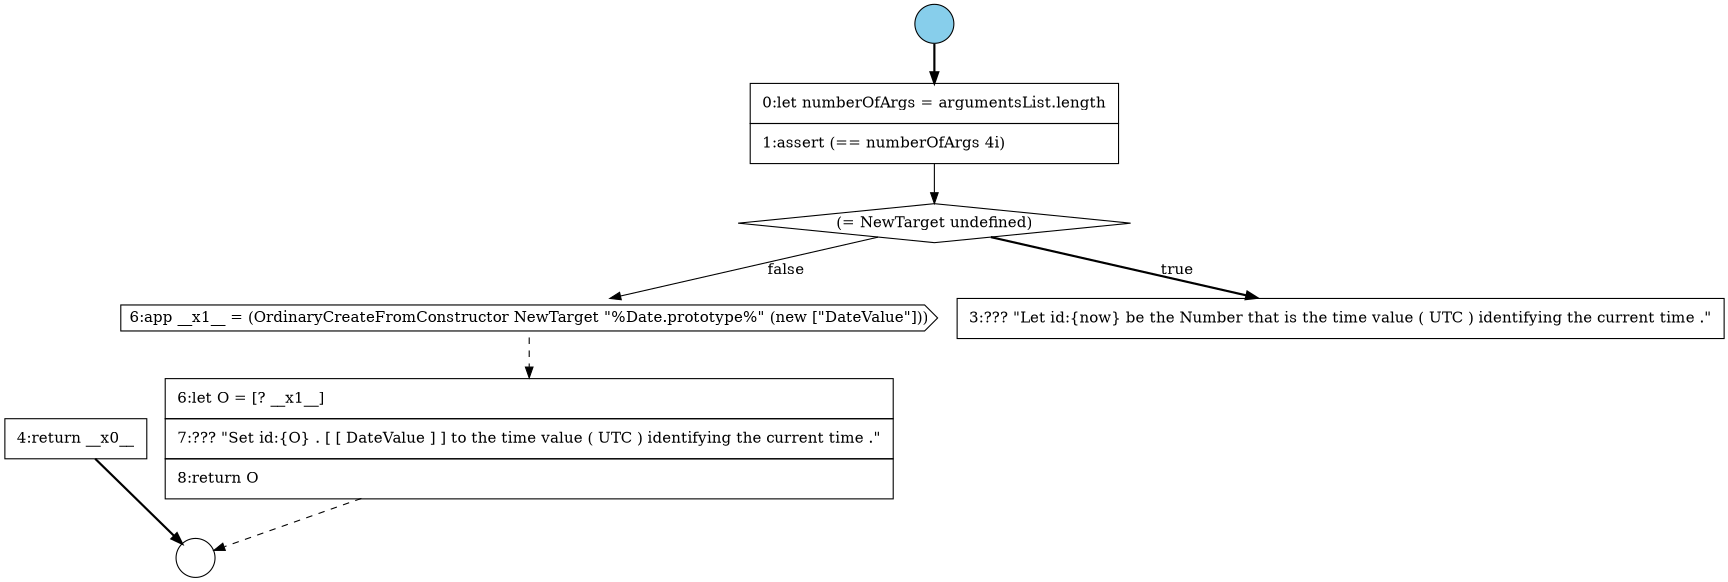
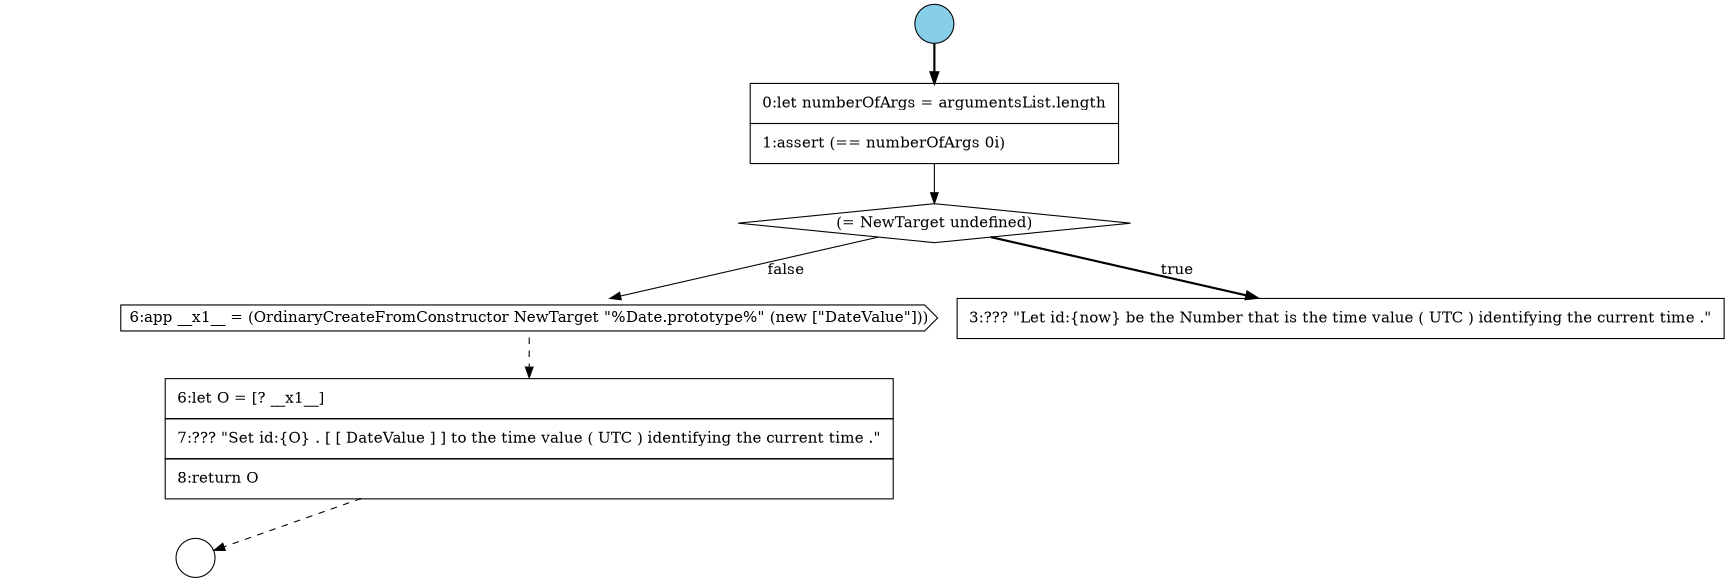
node "0:let numberOfArgs = argumentsList.length": text "1:assert (== numberOfArgs 4i)" -> "1:assert (== numberOfArgs 0i)"
node "4:return __x0__": removed
